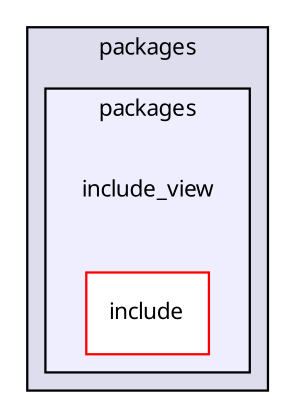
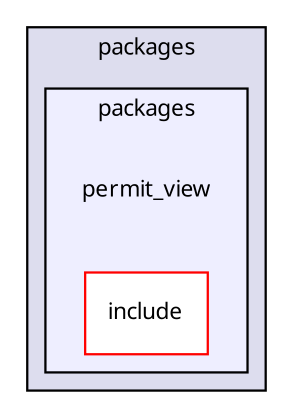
node "include_view": label "include_view" -> "permit_view"
